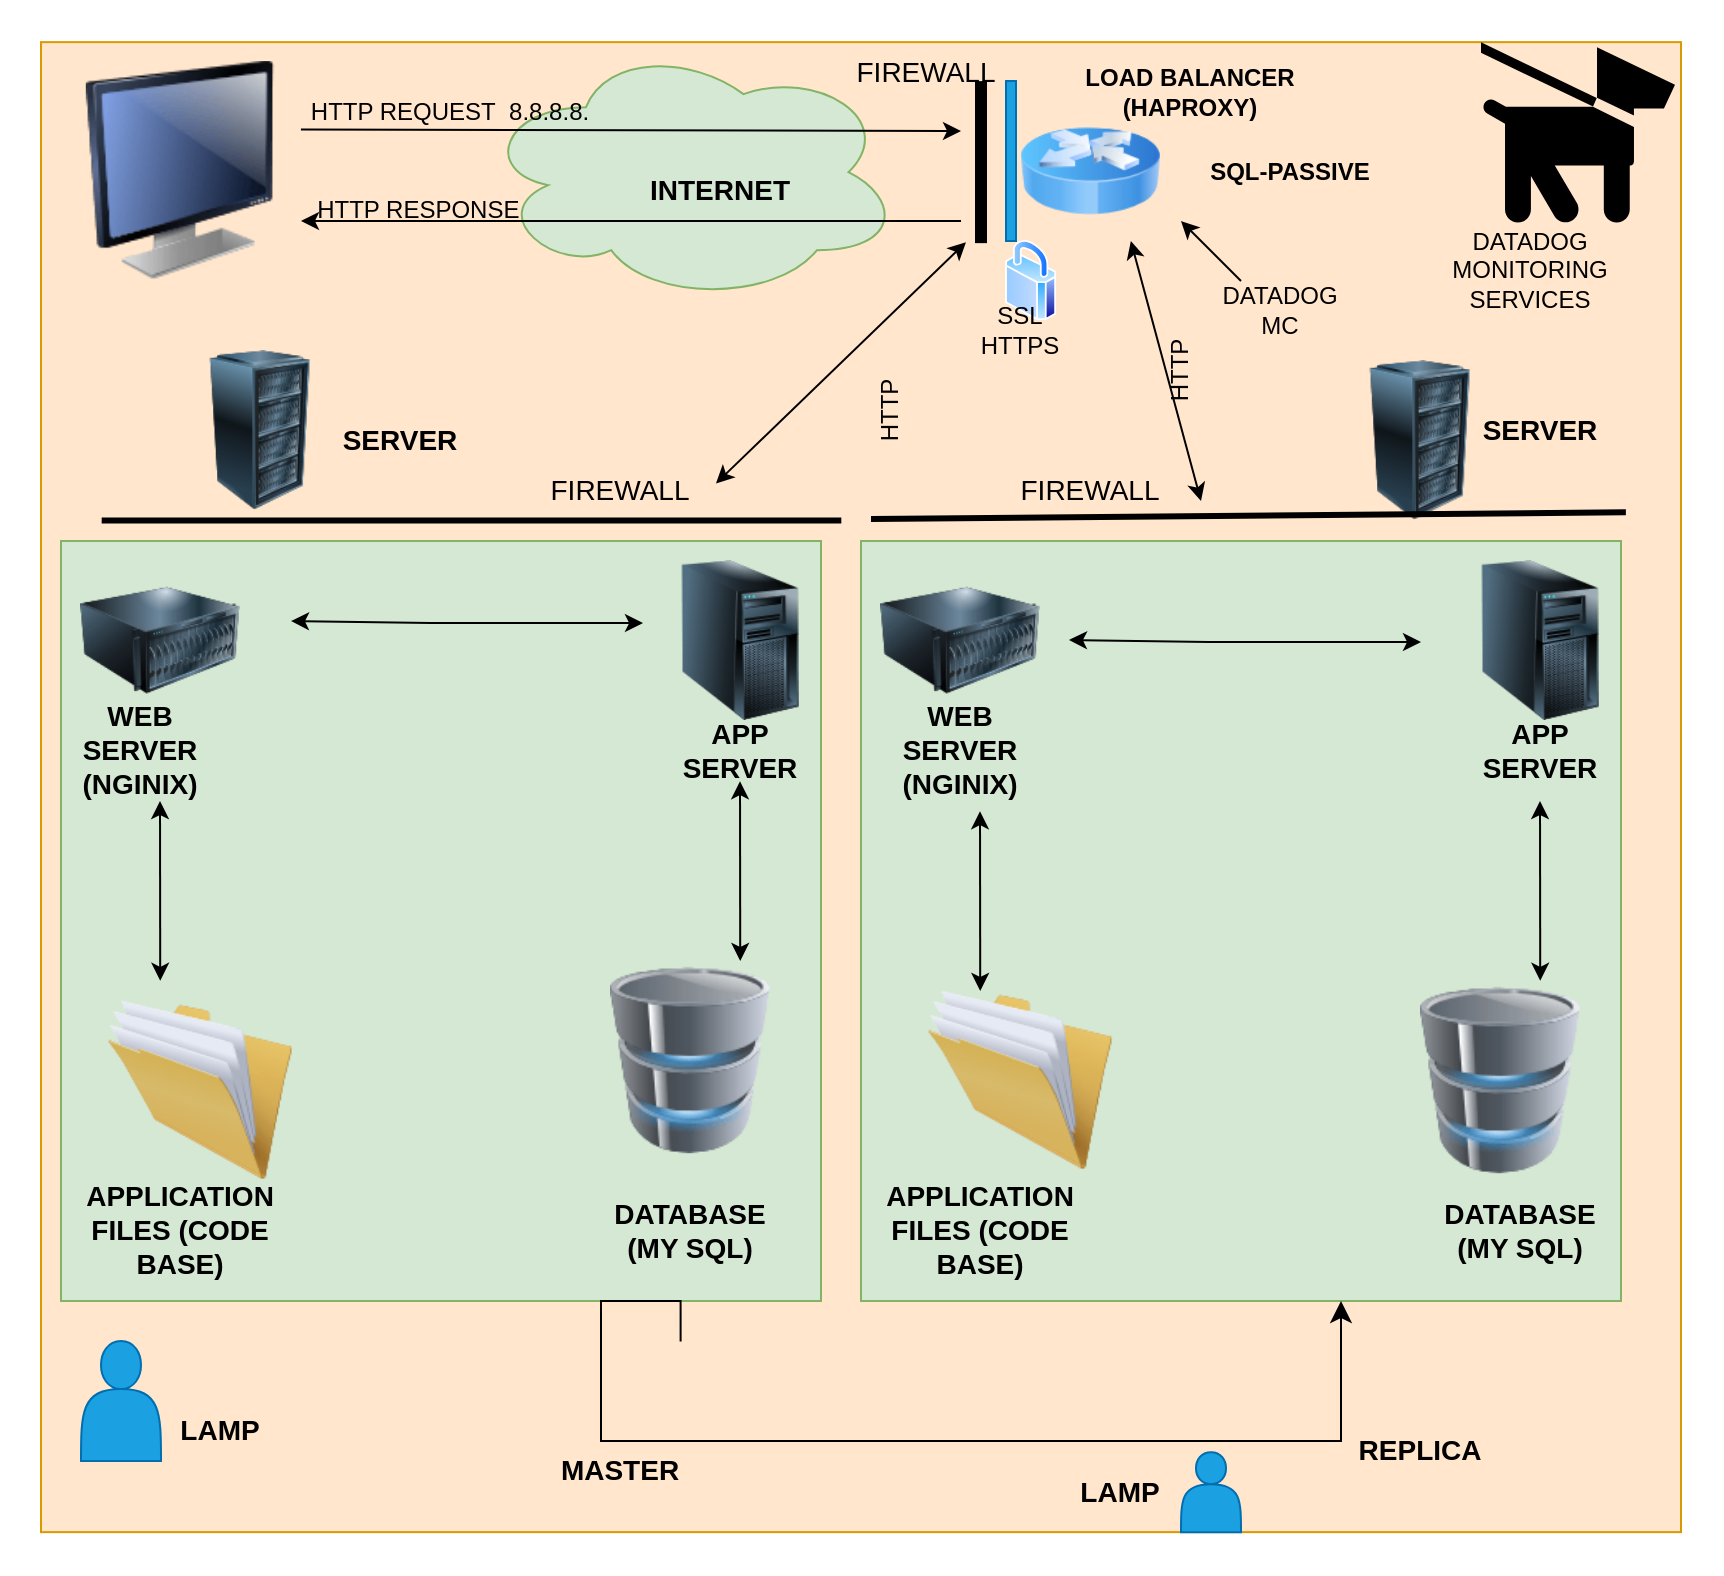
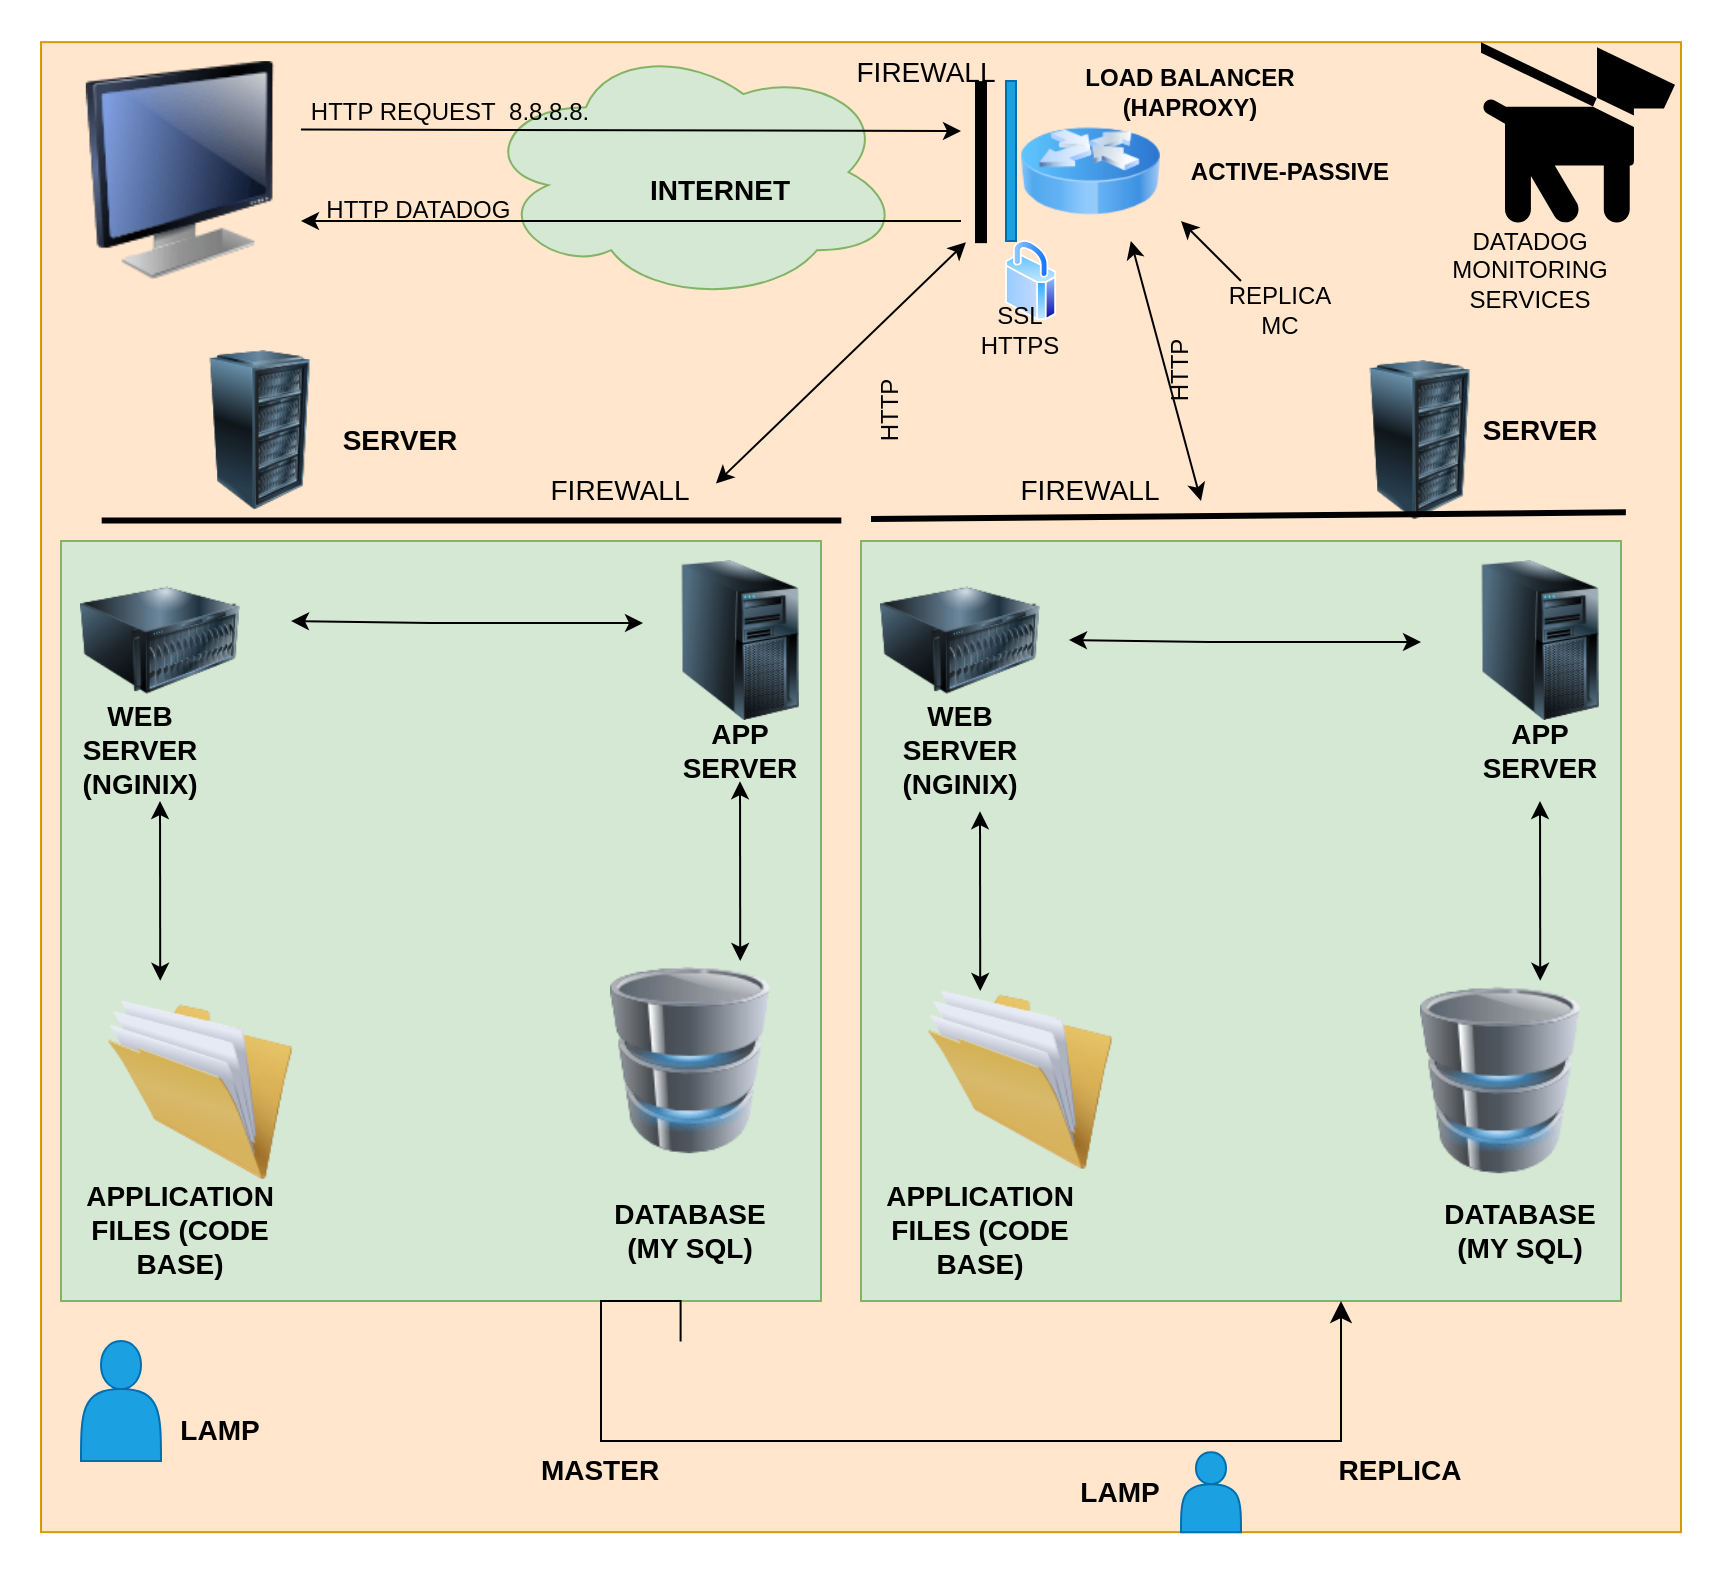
node "SQL-PASSIVE": label "SQL-PASSIVE" -> "ACTIVE-PASSIVE"
node "HTTP RESPONSE": label "HTTP RESPONSE" -> "HTTP DATADOG"
node "DATADOG MC": label "DATADOG MC" -> "REPLICA MC"
node "REPLICA": moved (1421, 1451) -> (1401, 1471)
node "MASTER": moved (621, 1471) -> (601, 1471)
